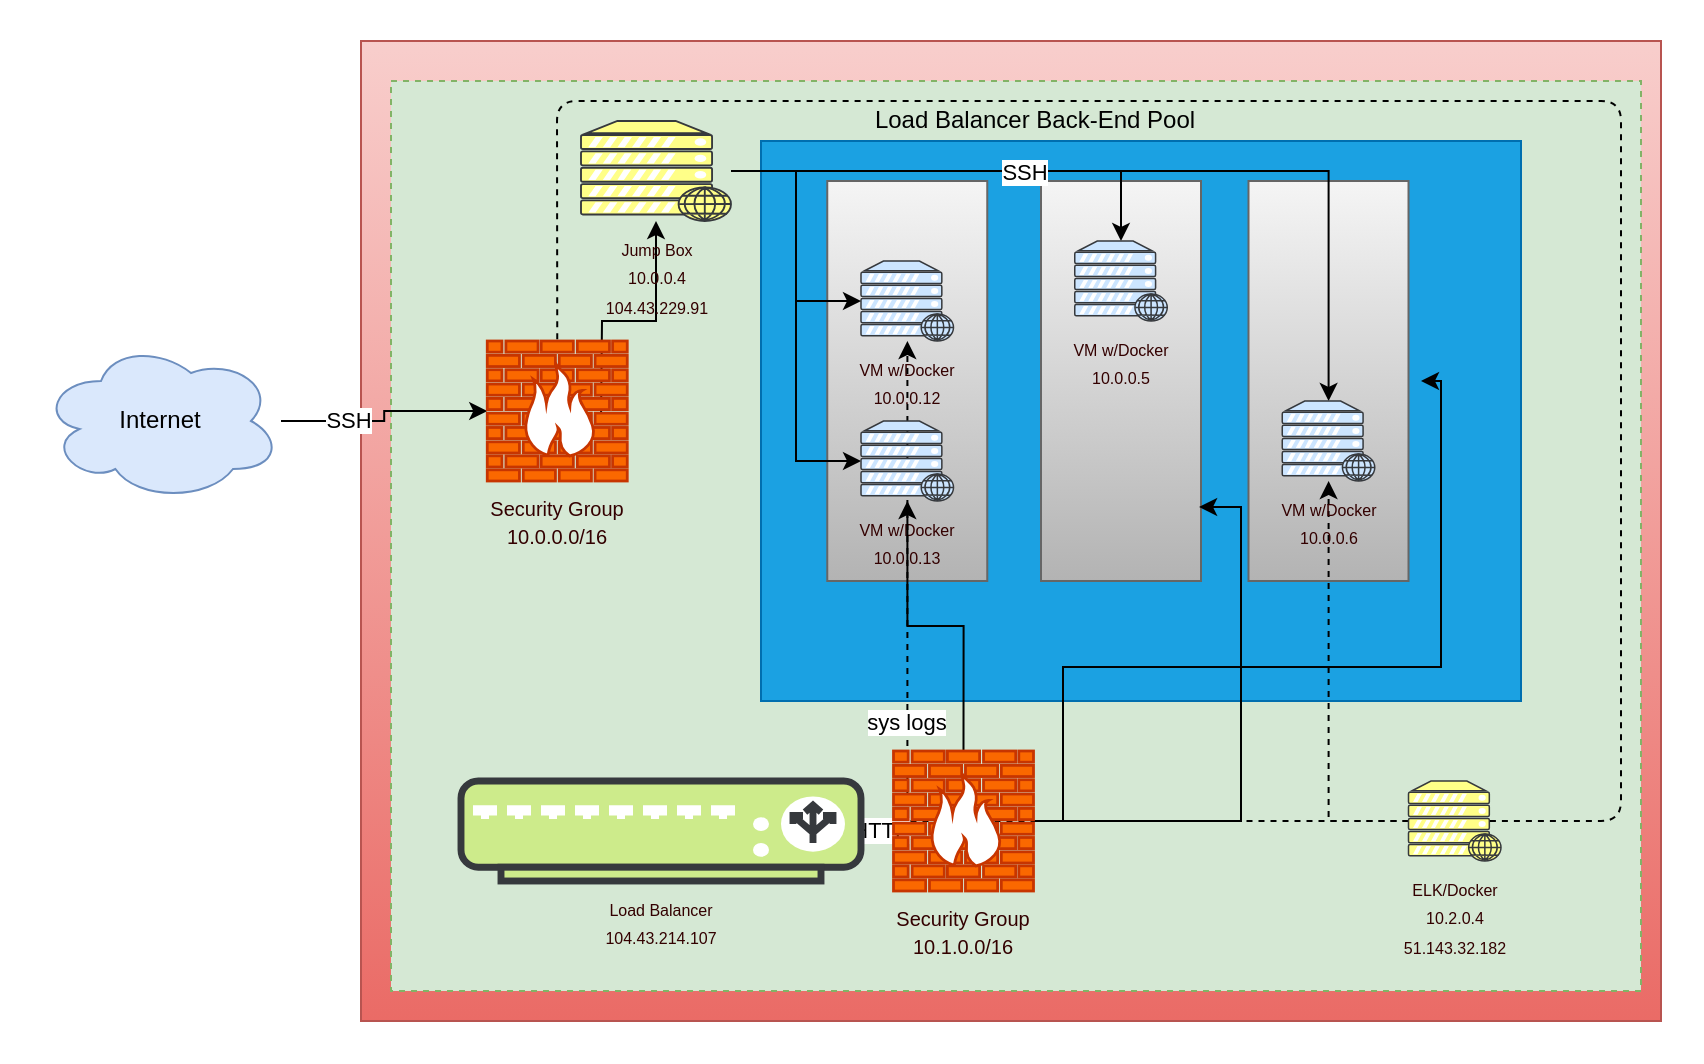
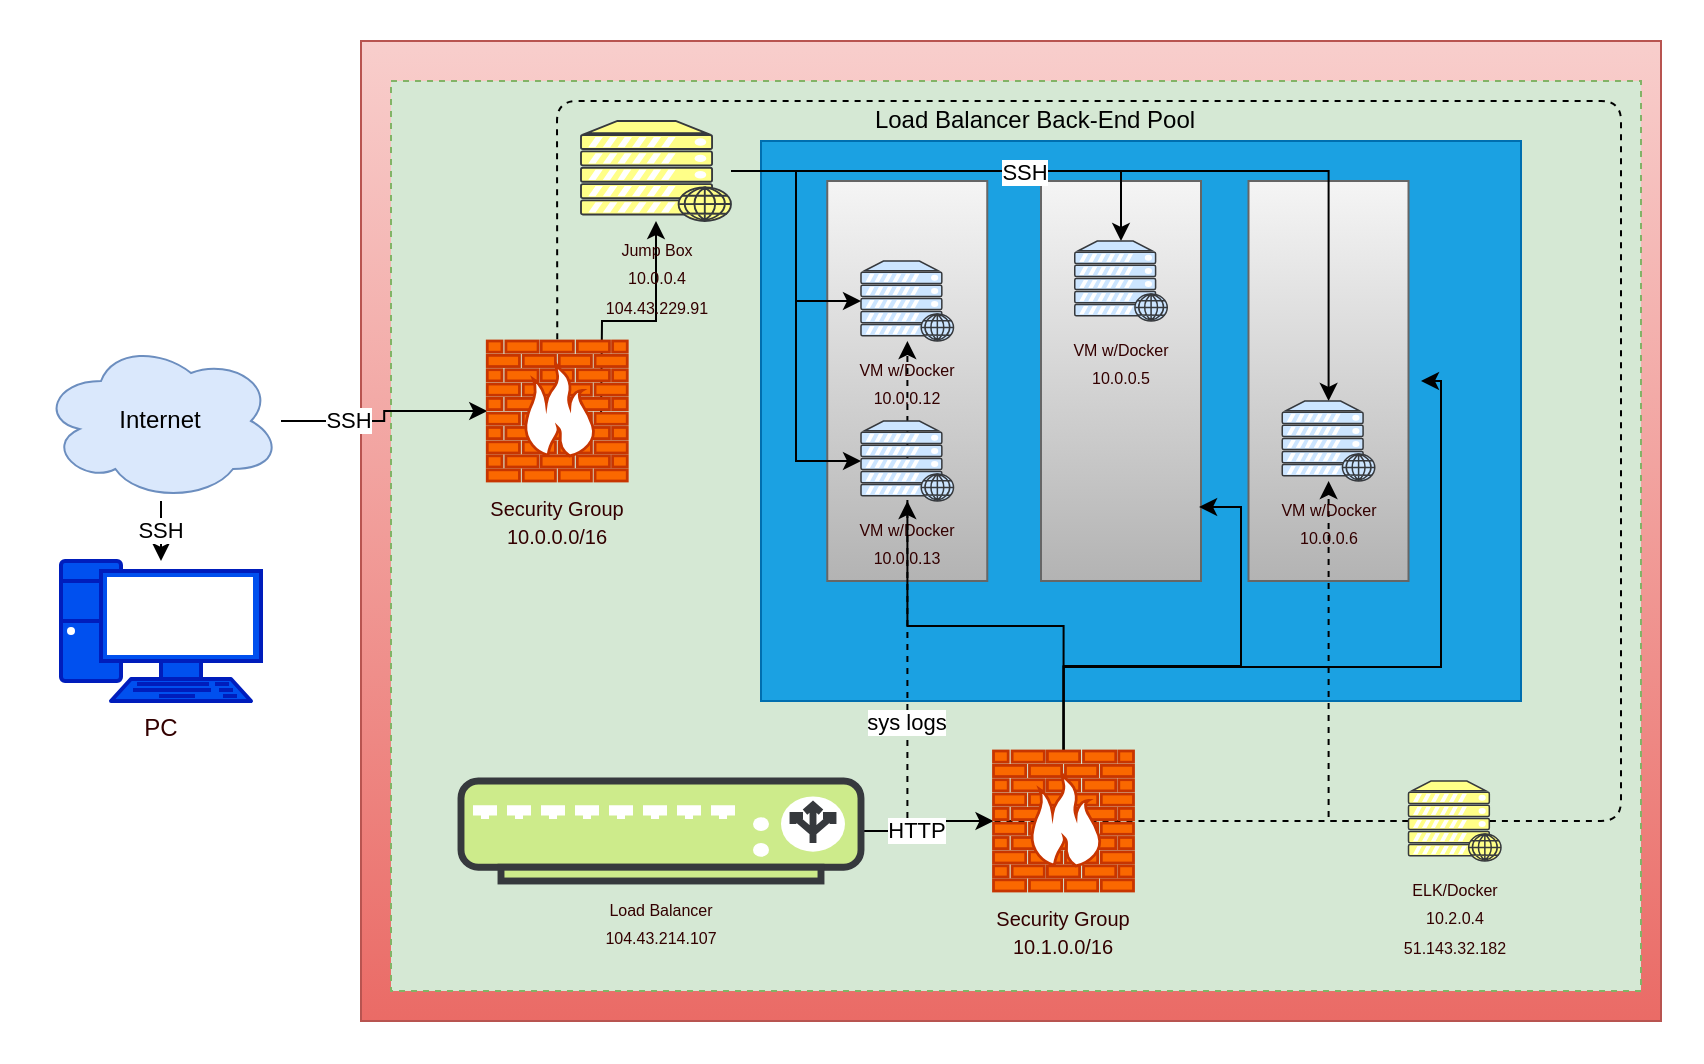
edge "Internet" -> "PC": added, label "SSH"
node "PC": added
node "Security Group 10.1.0.0/16": moved (964, 821) -> (1064, 821)
